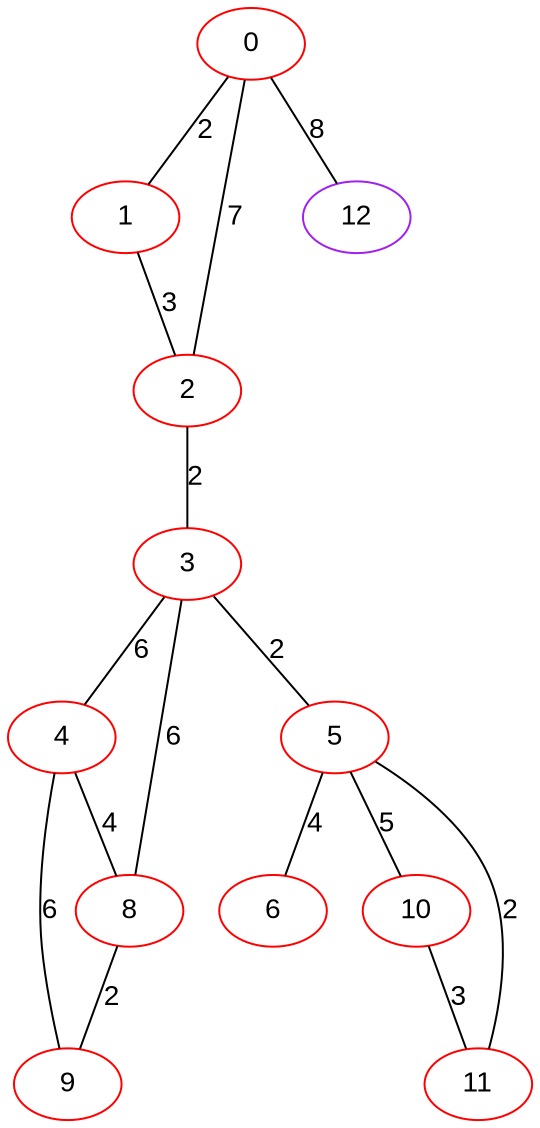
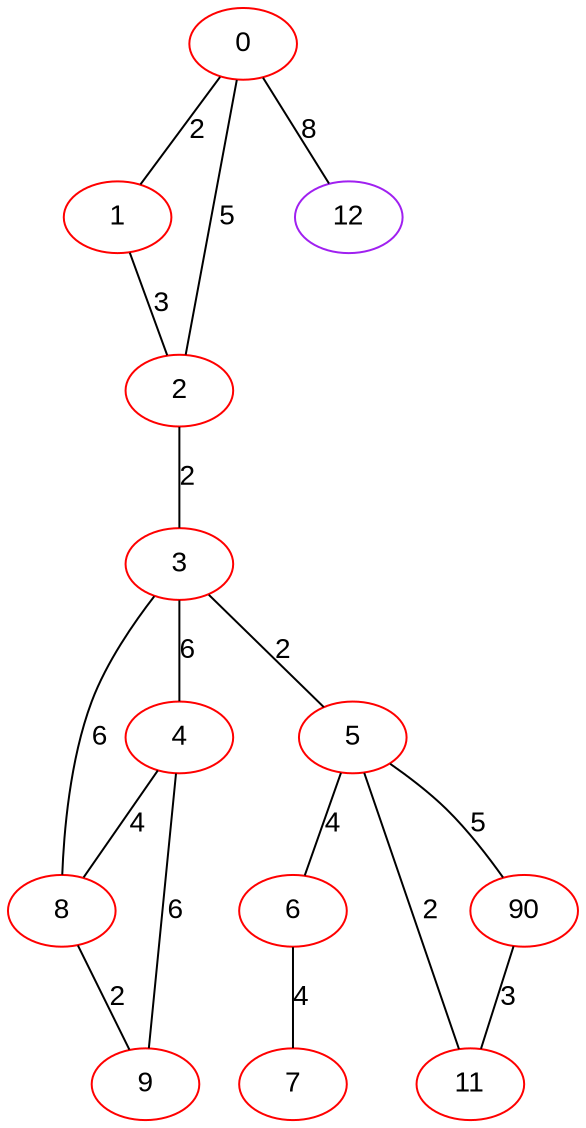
edge "0" -- "2": label "7" -> "5"
node "10": label "10" -> "90"
node "7": added
